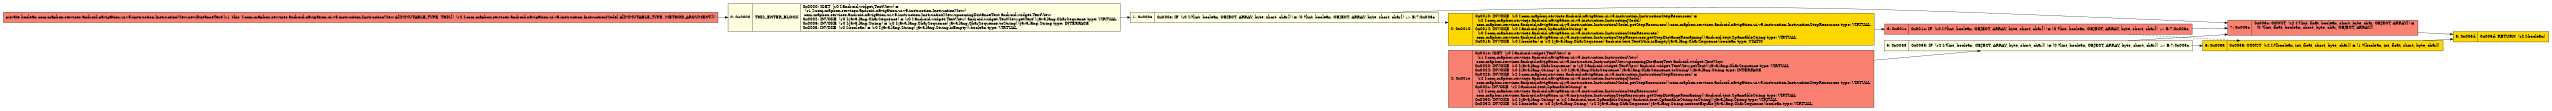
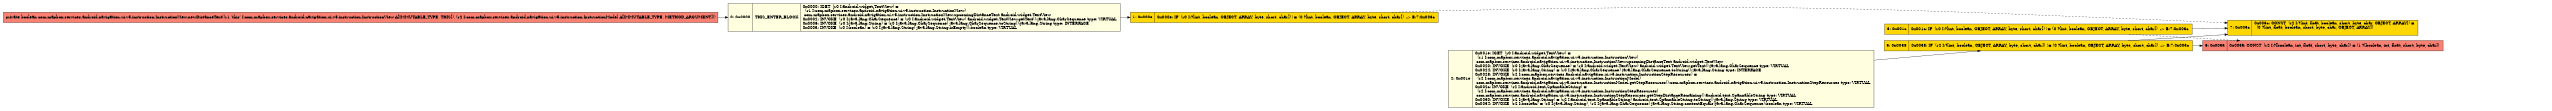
edge "1: 0x000e" -> "7: 0x003c": style solid -> dashed
node "1: 0x000e": fillcolor lightyellow -> gold
node "7: 0x003c": fillcolor salmon -> gold
node "2: 0x0010": removed
node "3: 0x001c": fillcolor salmon -> gold
node "8: 0x003d": removed
node "5: 0x0038": fillcolor lightyellow -> gold
node "6: 0x003a": fillcolor gold -> salmon
node "4: 0x001e": fillcolor salmon -> lightyellow
